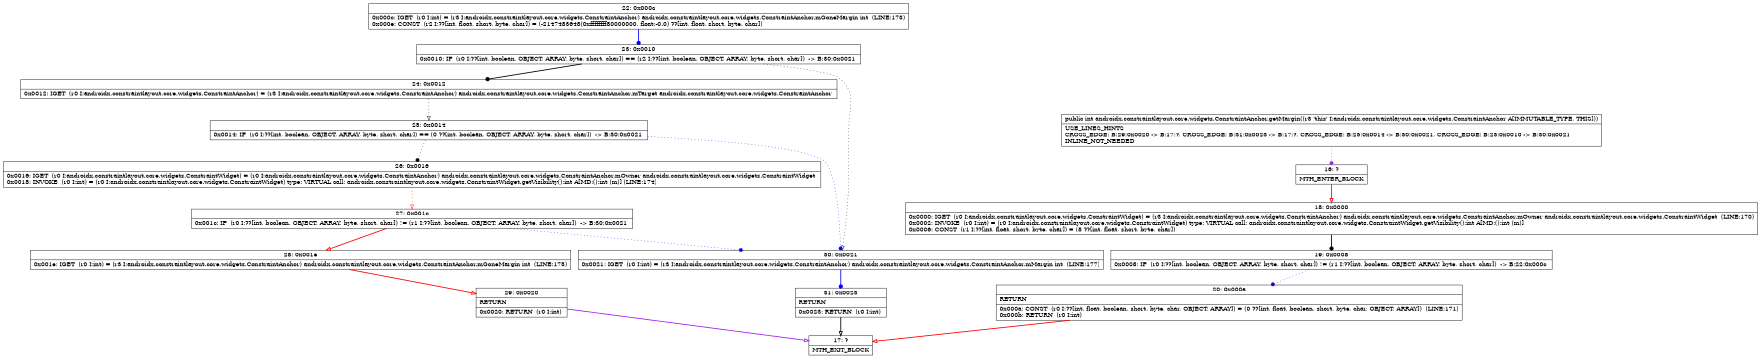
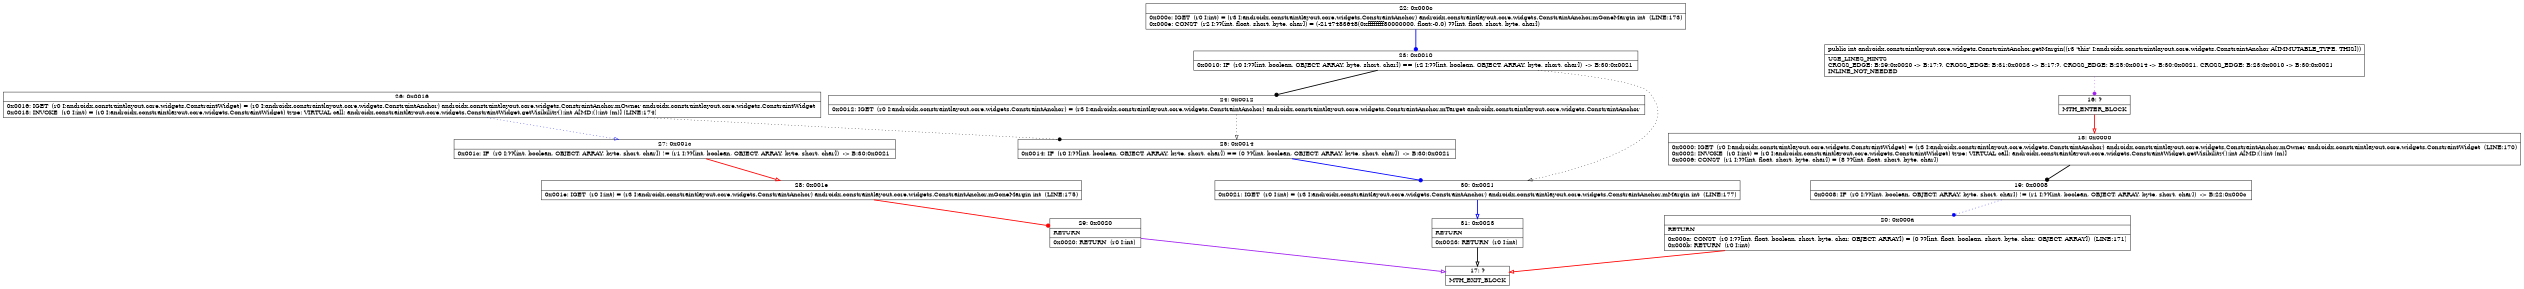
edge "25: 0x0014" -> "30: 0x0021": style dotted -> bold
edge "25: 0x0014" -> "26: 0x0016": reversed
edge "26: 0x0016" -> "27: 0x001c": color red -> blue
edge "27: 0x001c" -> "30: 0x0021": removed
edge "30: 0x0021" -> "31: 0x0023": arrowhead dot -> onormal
edge "28: 0x001e" -> "29: 0x0020": arrowhead onormal -> dot
